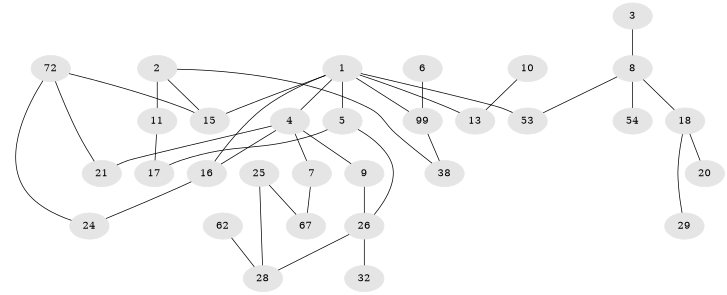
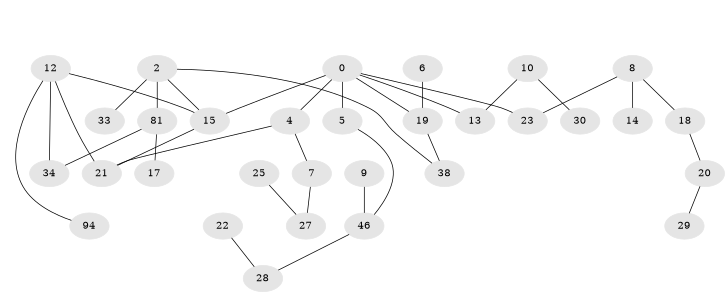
node "3": removed
node "72": label "72" -> "12"
node "1": label "1" -> "0"
node "33": added
node "11": label "11" -> "81"
node "99": label "99" -> "19"
node "53": label "53" -> "23"
node "30": added
node "54": label "54" -> "14"
edge "15" -- "21": added
edge "5" -- "17": removed
edge "4" -- "9": removed
node "34": added
node "16": removed
edge "18" -- "29": now "20" -- "29"
node "24": label "24" -> "94"
node "62": label "62" -> "22"
edge "25" -- "28": removed
node "67": label "67" -> "27"
node "26": label "26" -> "46"
node "32": removed
